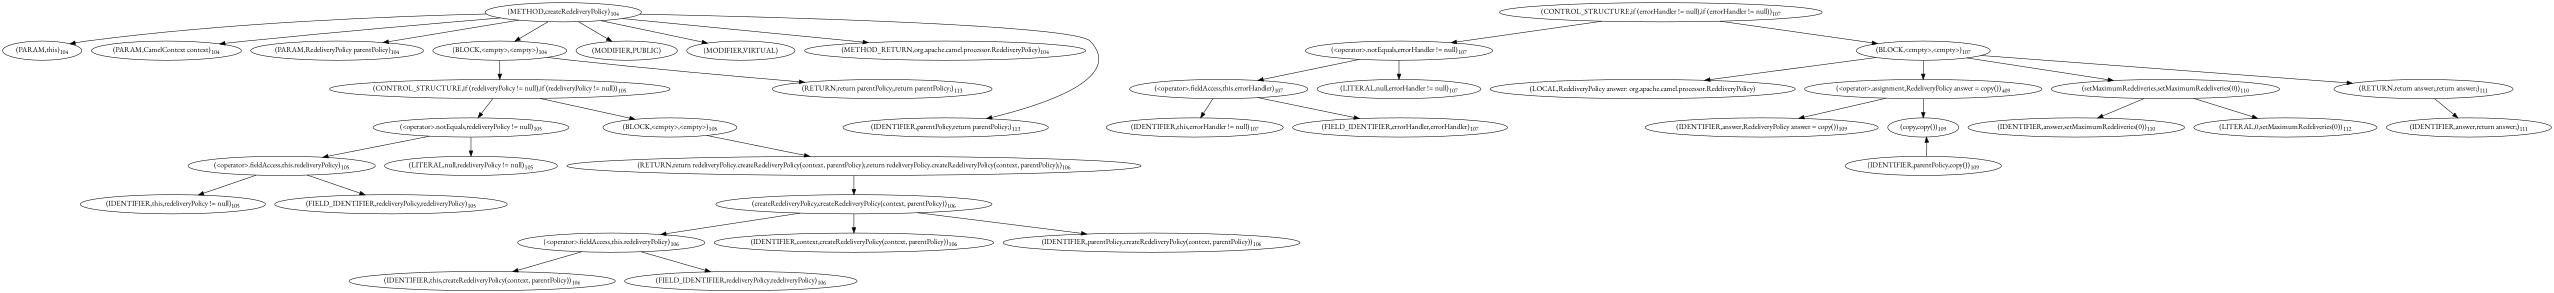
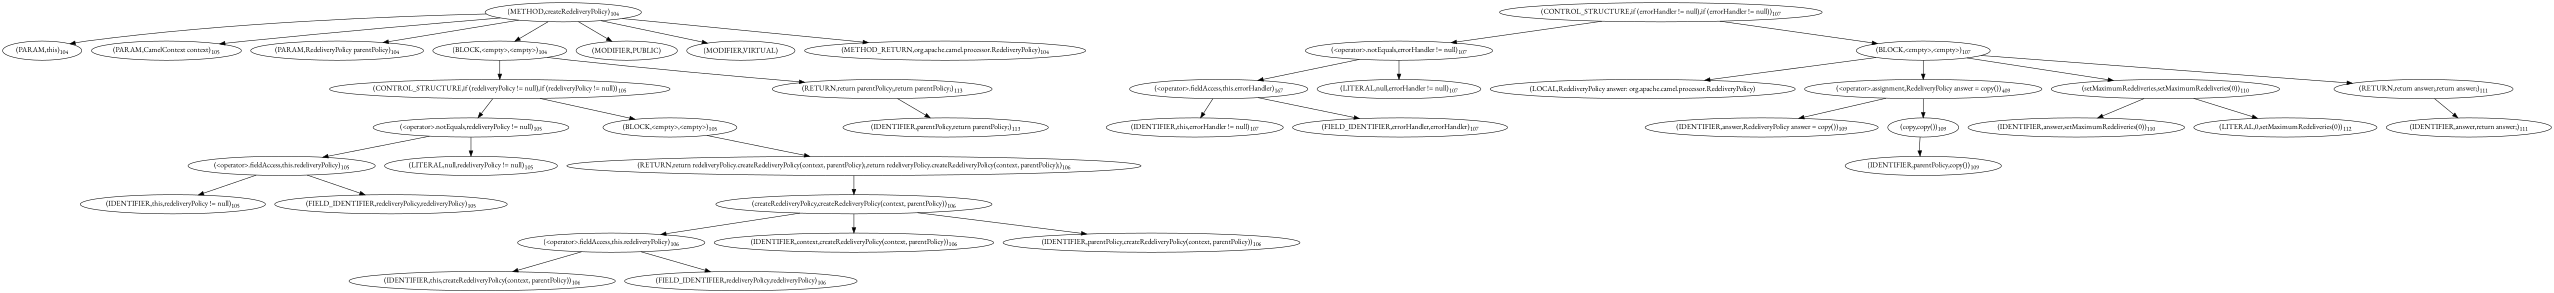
edge "(METHOD,createRedeliveryPolicy)" -> "(IDENTIFIER,parentPolicy,return parentPolicy;)": now "(RETURN,return parentPolicy;,return parentPolicy;)" -> "(IDENTIFIER,parentPolicy,return parentPolicy;)"
node "(PARAM,CamelContext context)": text "104" -> "105"
node "(<operator>.fieldAccess,this.errorHandler)": text "107" -> "167"
edge "(IDENTIFIER,parentPolicy,copy())" -> "(copy,copy())": reversed
